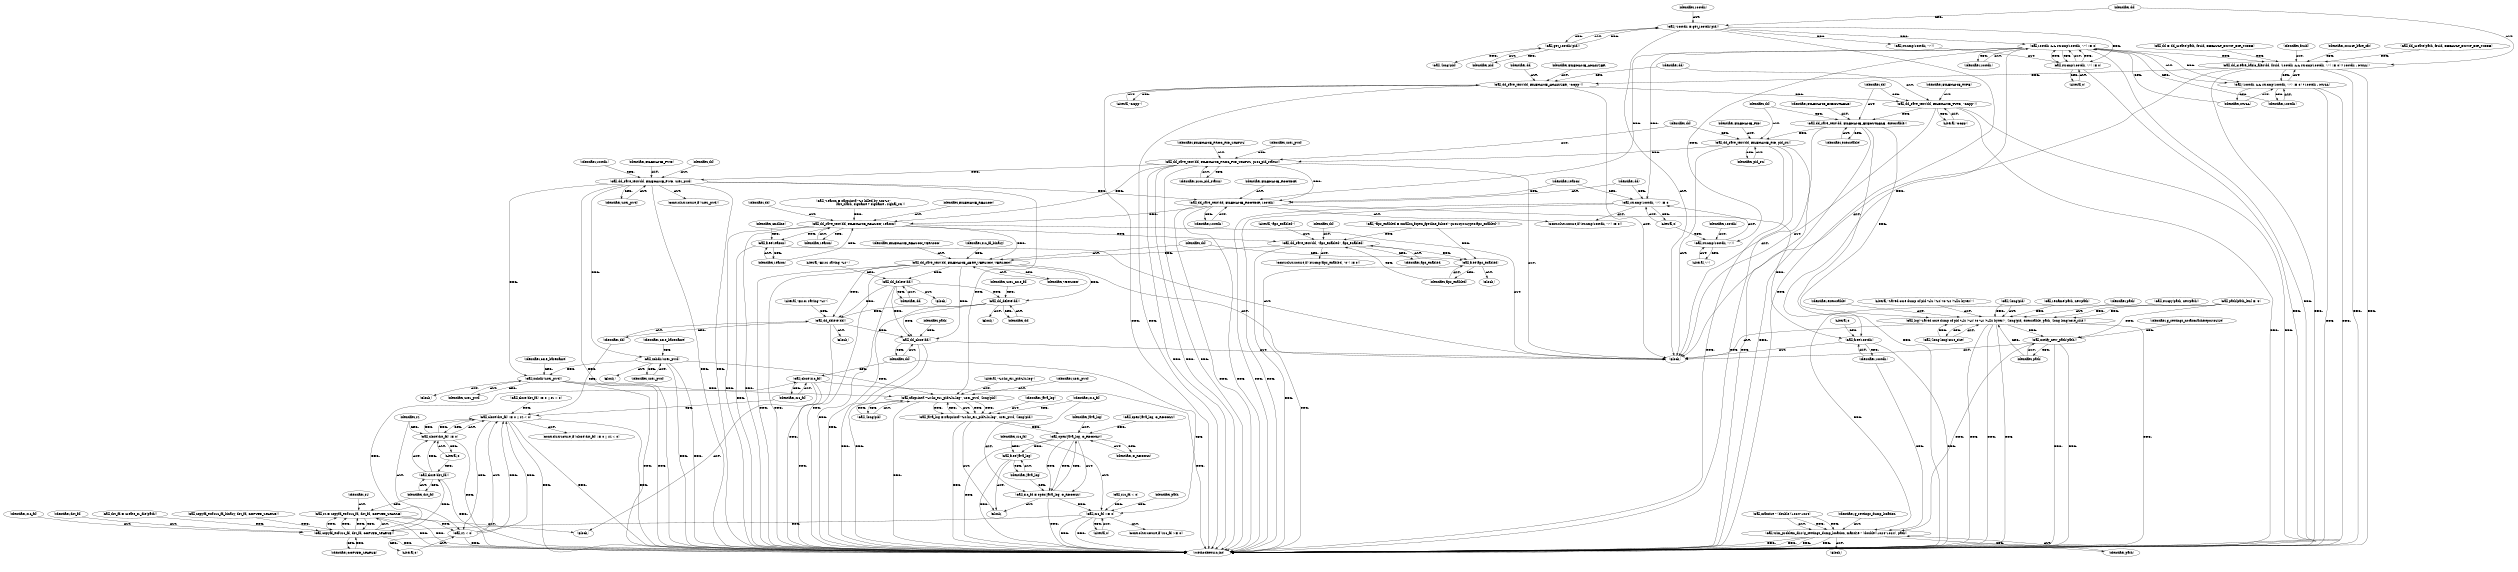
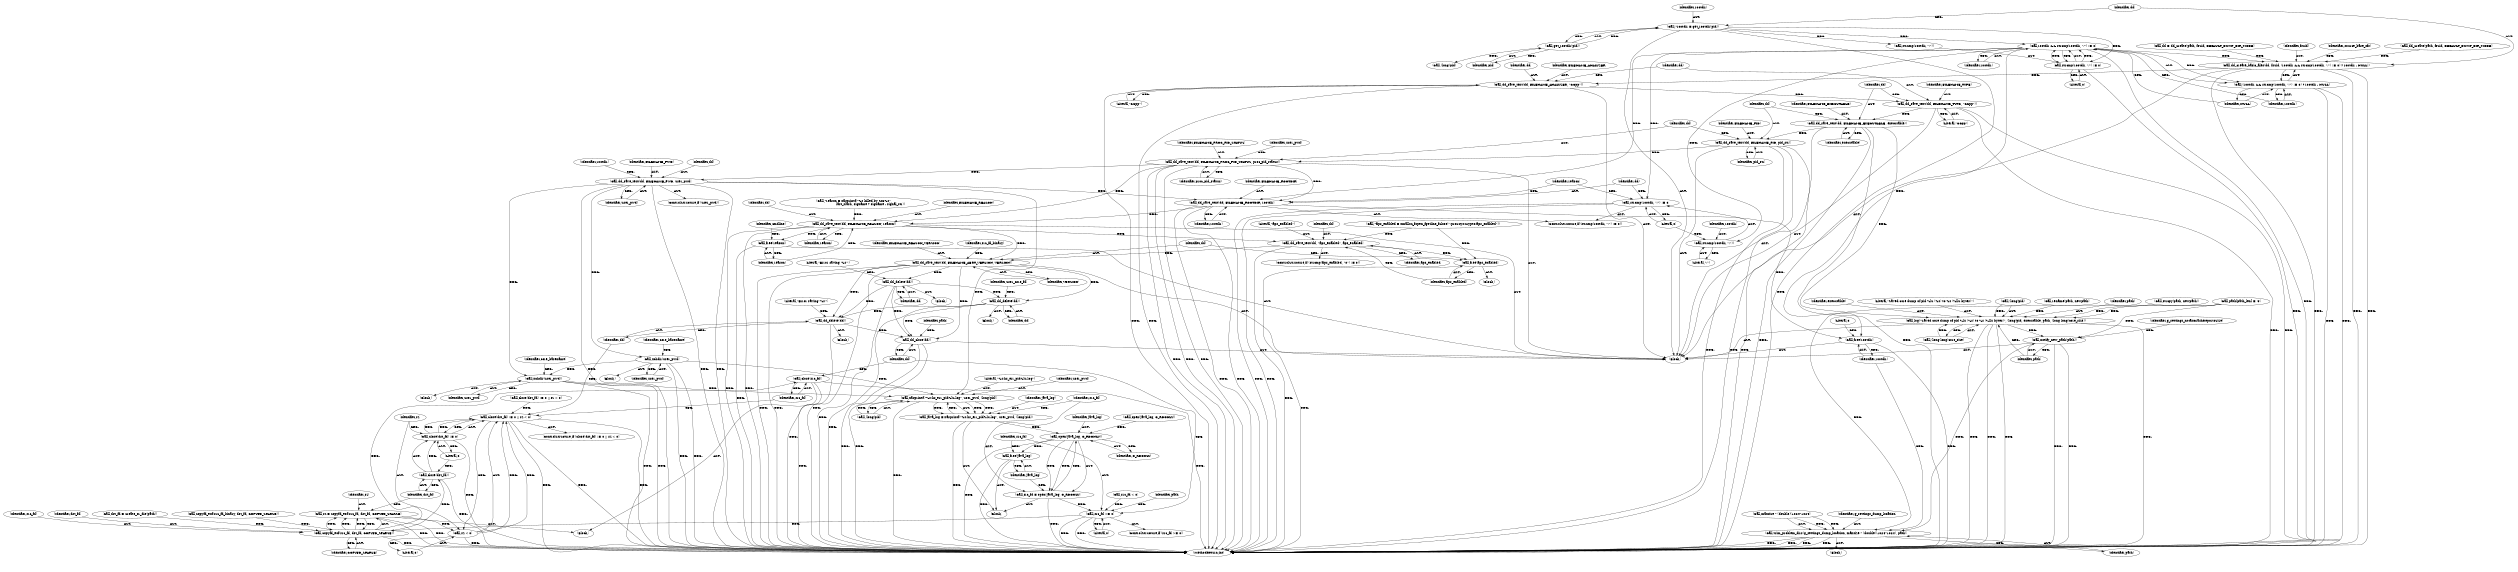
edge "(Identifier,COPYFD_SPARSE)" -> "(Call,copyfd_eof(src_fd, dst_fd, COPYFD_SPARSE))": label "DDG: " -> "AST: "
